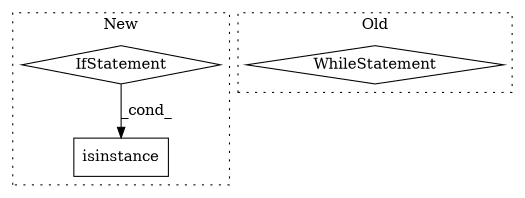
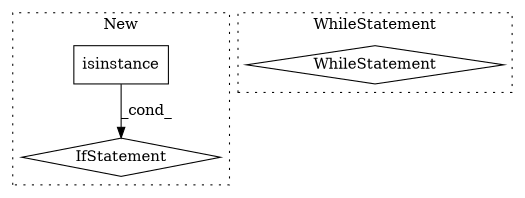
cluster "Old": label "Old" -> "WhileStatement"
edge "IfStatement" -> "isinstance": reversed
